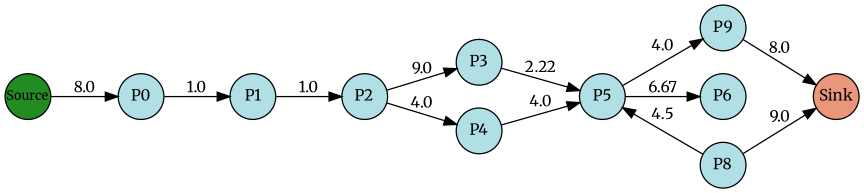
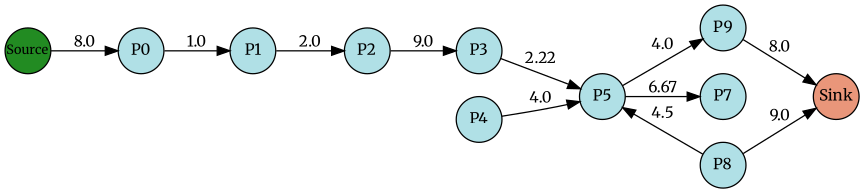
edge "P1" -> "P2": label "1.0" -> "2.0"
node "P6": label "P6" -> "P7"
edge "P2" -> "P4": removed, label "4.0"
